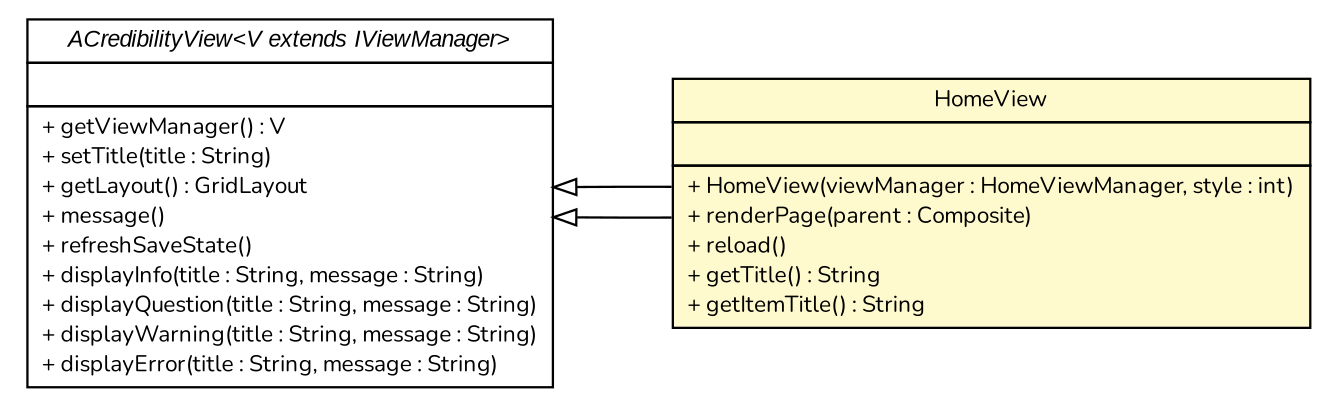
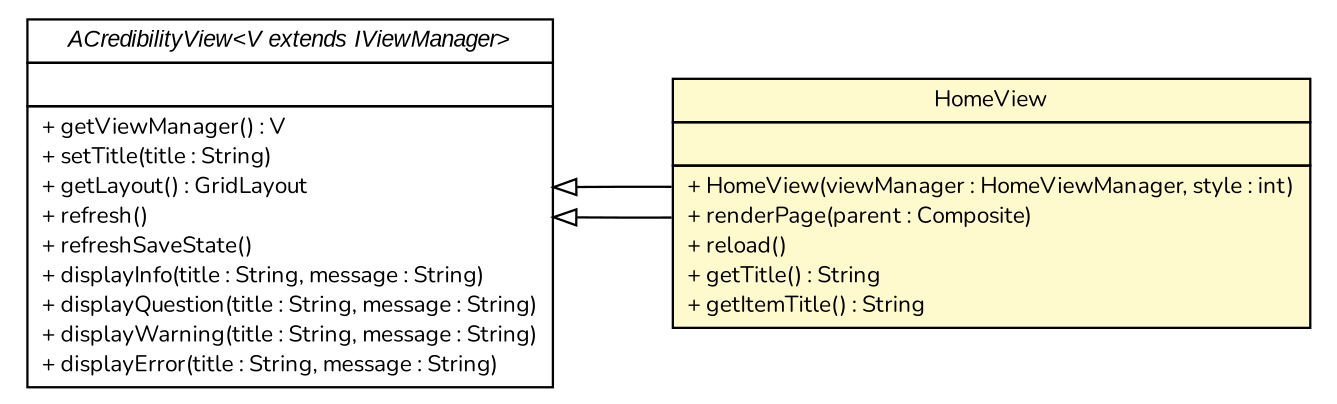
node "ACredibilityView<V extends IViewManager>": text "+ message()" -> "+ refresh()"
